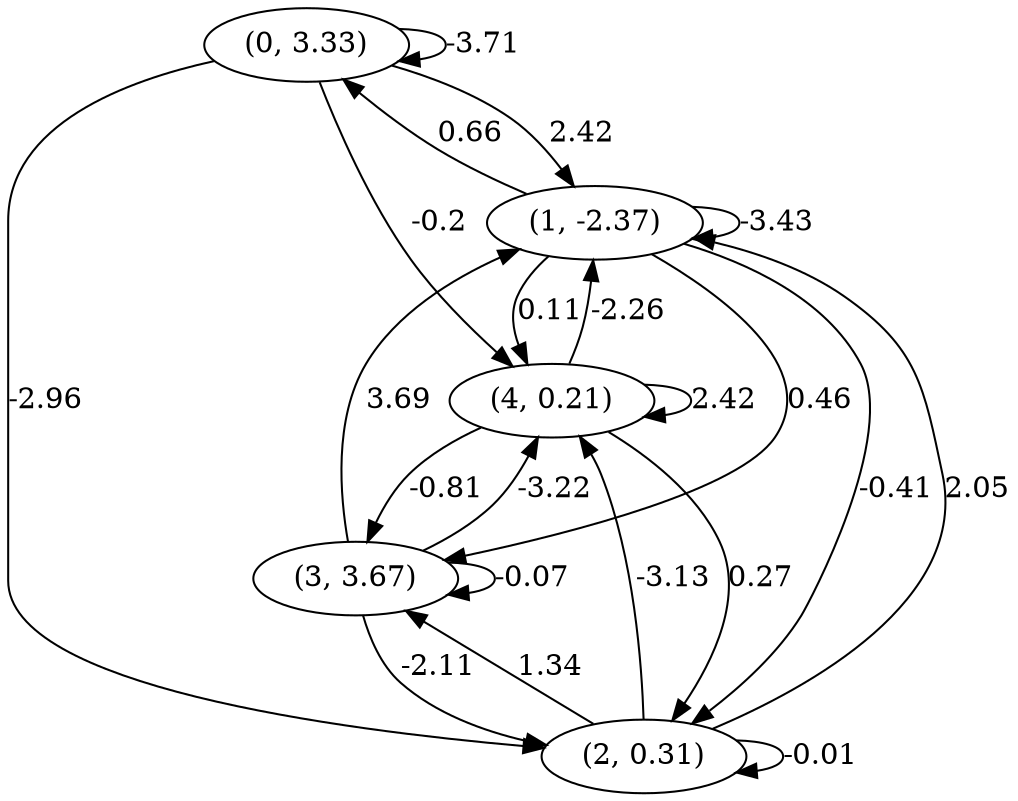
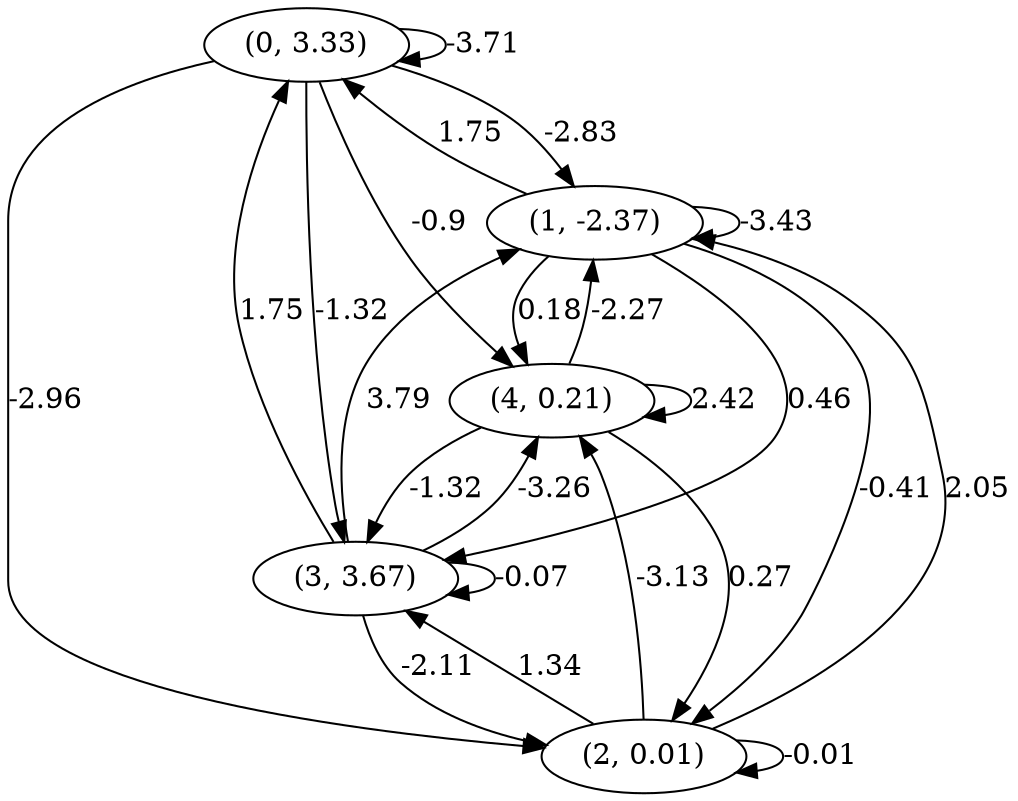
edge "(1, -2.37)" -> "(0, 3.33)": label "0.66" -> "1.75"
edge "(0, 3.33)" -> "(1, -2.37)": label "2.42" -> "-2.83"
edge "(0, 3.33)" -> "(4, 0.21)": label "-0.2" -> "-0.9"
edge "(0, 3.33)" -> "(3, 3.67)": added, label "-1.32"
edge "(1, -2.37)" -> "(4, 0.21)": label "0.11" -> "0.18"
edge "(4, 0.21)" -> "(1, -2.37)": label "-2.26" -> "-2.27"
edge "(3, 3.67)" -> "(0, 3.33)": added, label "1.75"
edge "(3, 3.67)" -> "(1, -2.37)": label "3.69" -> "3.79"
edge "(4, 0.21)" -> "(3, 3.67)": label "-0.81" -> "-1.32"
edge "(3, 3.67)" -> "(4, 0.21)": label "-3.22" -> "-3.26"
node "(2, 0.31)": label "(2, 0.31)" -> "(2, 0.01)"
